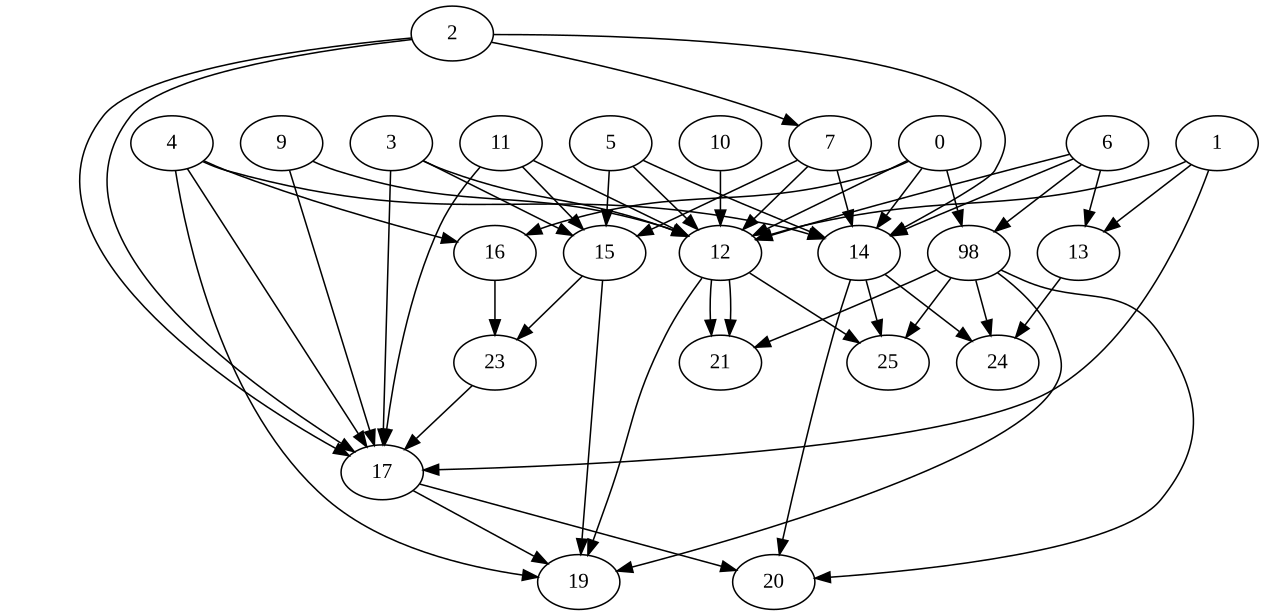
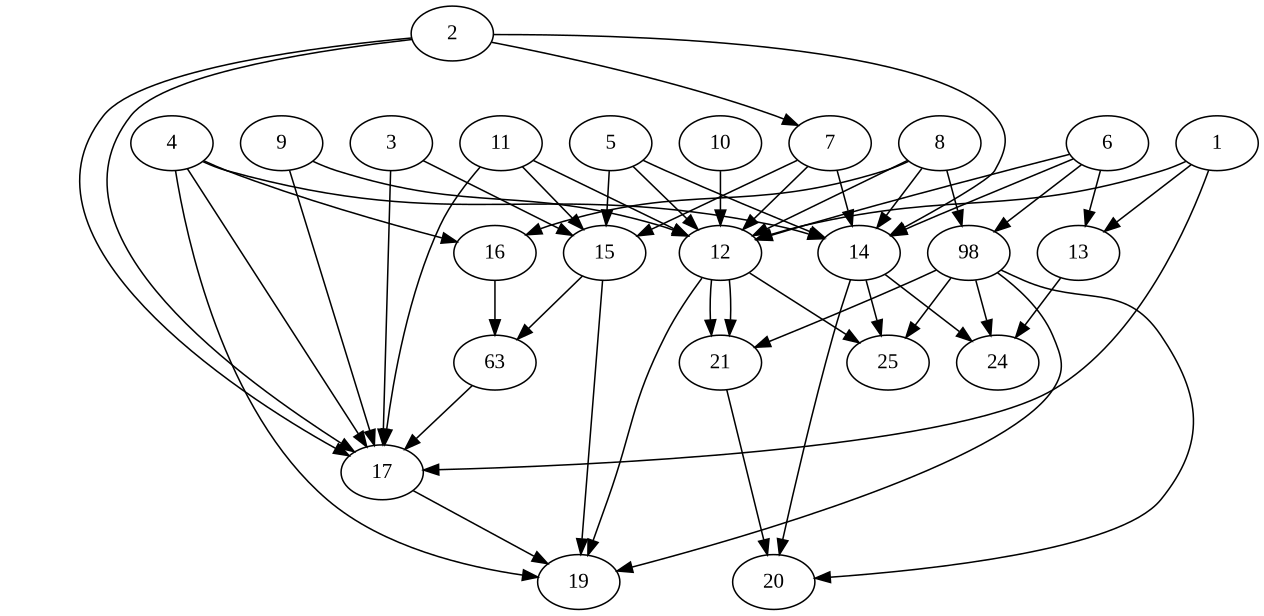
node "0": label "0" -> "8"
edge "3" -> "12": removed
node "23": label "23" -> "63"
edge "17" -> "20": now "21" -> "20"
